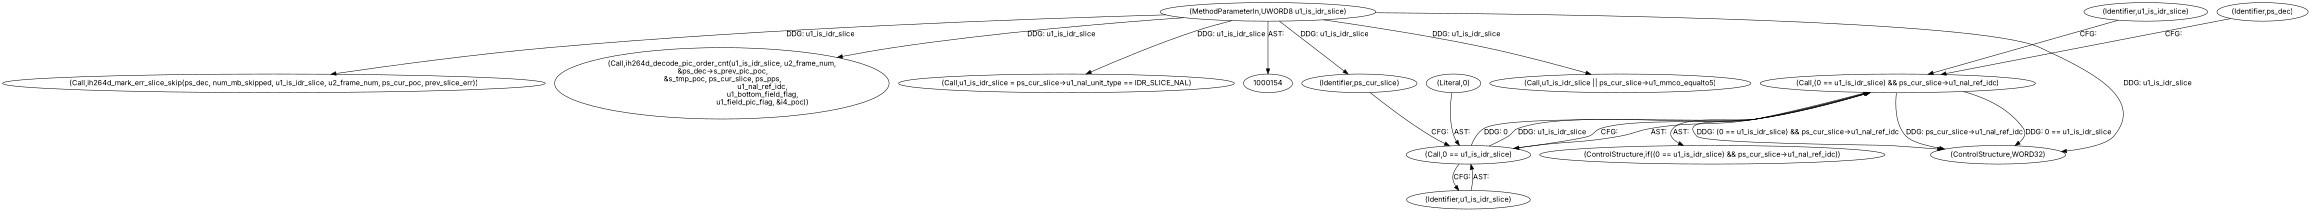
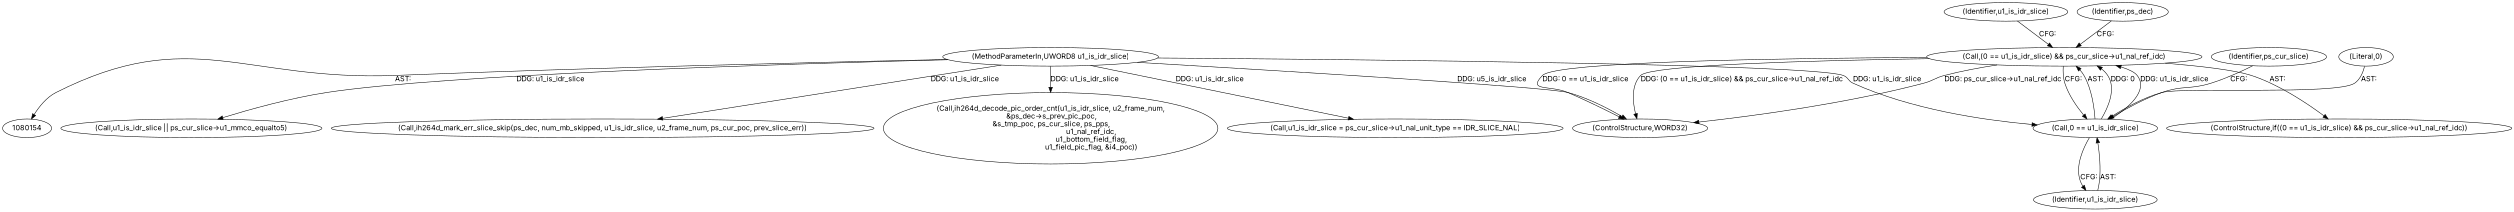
edge "(MethodParameterIn,UWORD8 u1_is_idr_slice)" -> "(Identifier,ps_cur_slice)": now "(MethodParameterIn,UWORD8 u1_is_idr_slice)" -> "(Call,0 == u1_is_idr_slice)"
node "1000154": label "1000154" -> "1080154"
edge "(MethodParameterIn,UWORD8 u1_is_idr_slice)" -> "(ControlStructure,WORD32)": label "DDG: u1_is_idr_slice" -> "DDG: u5_is_idr_slice"
